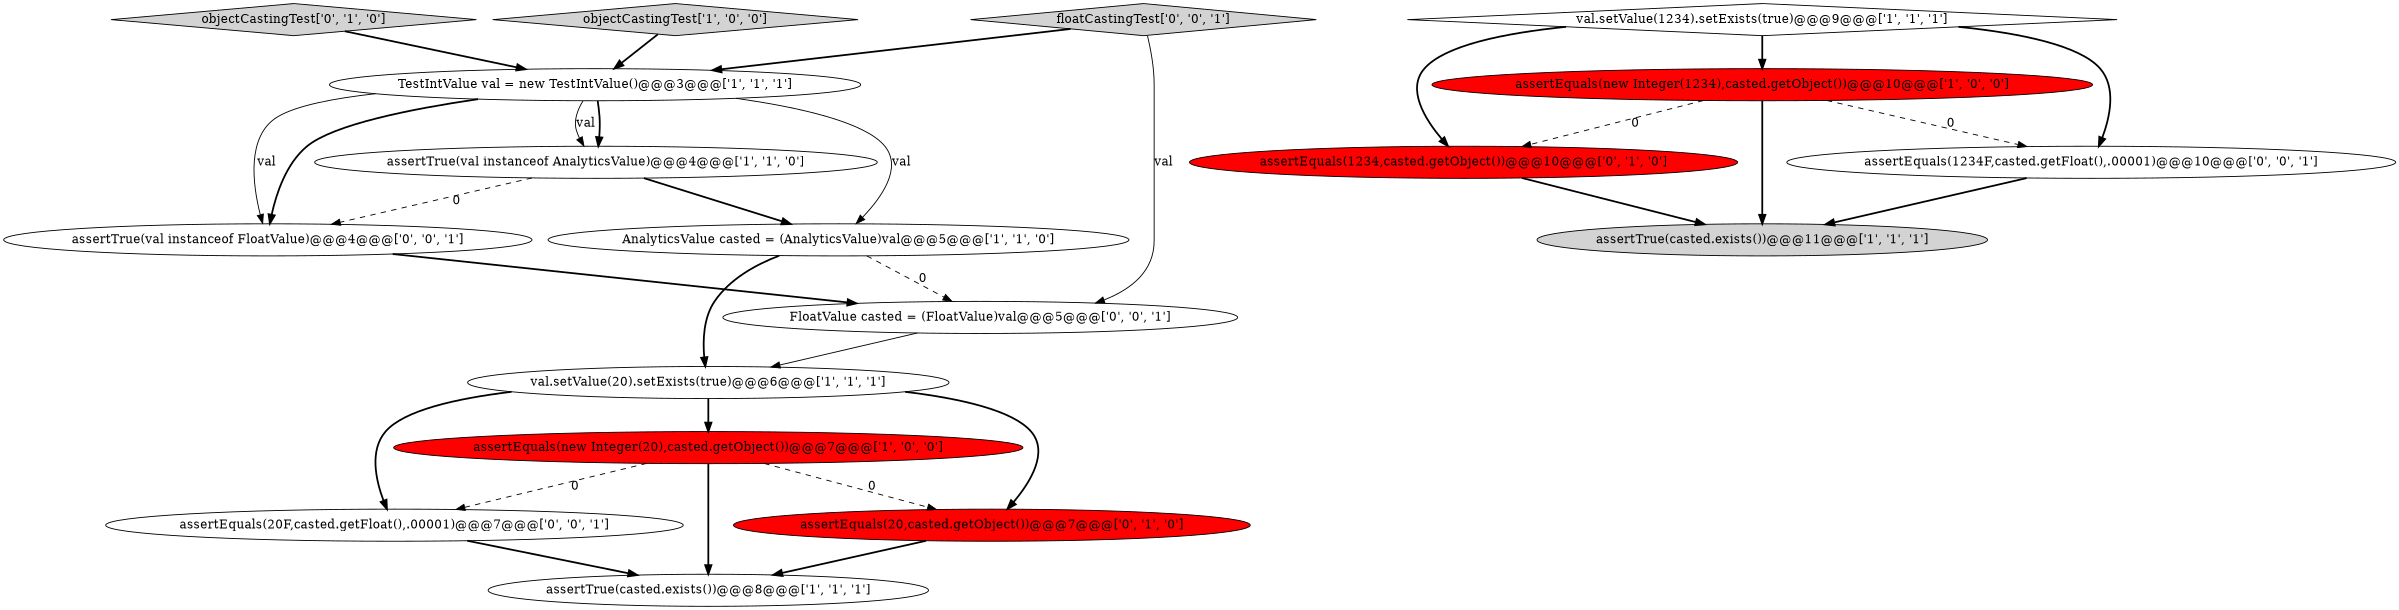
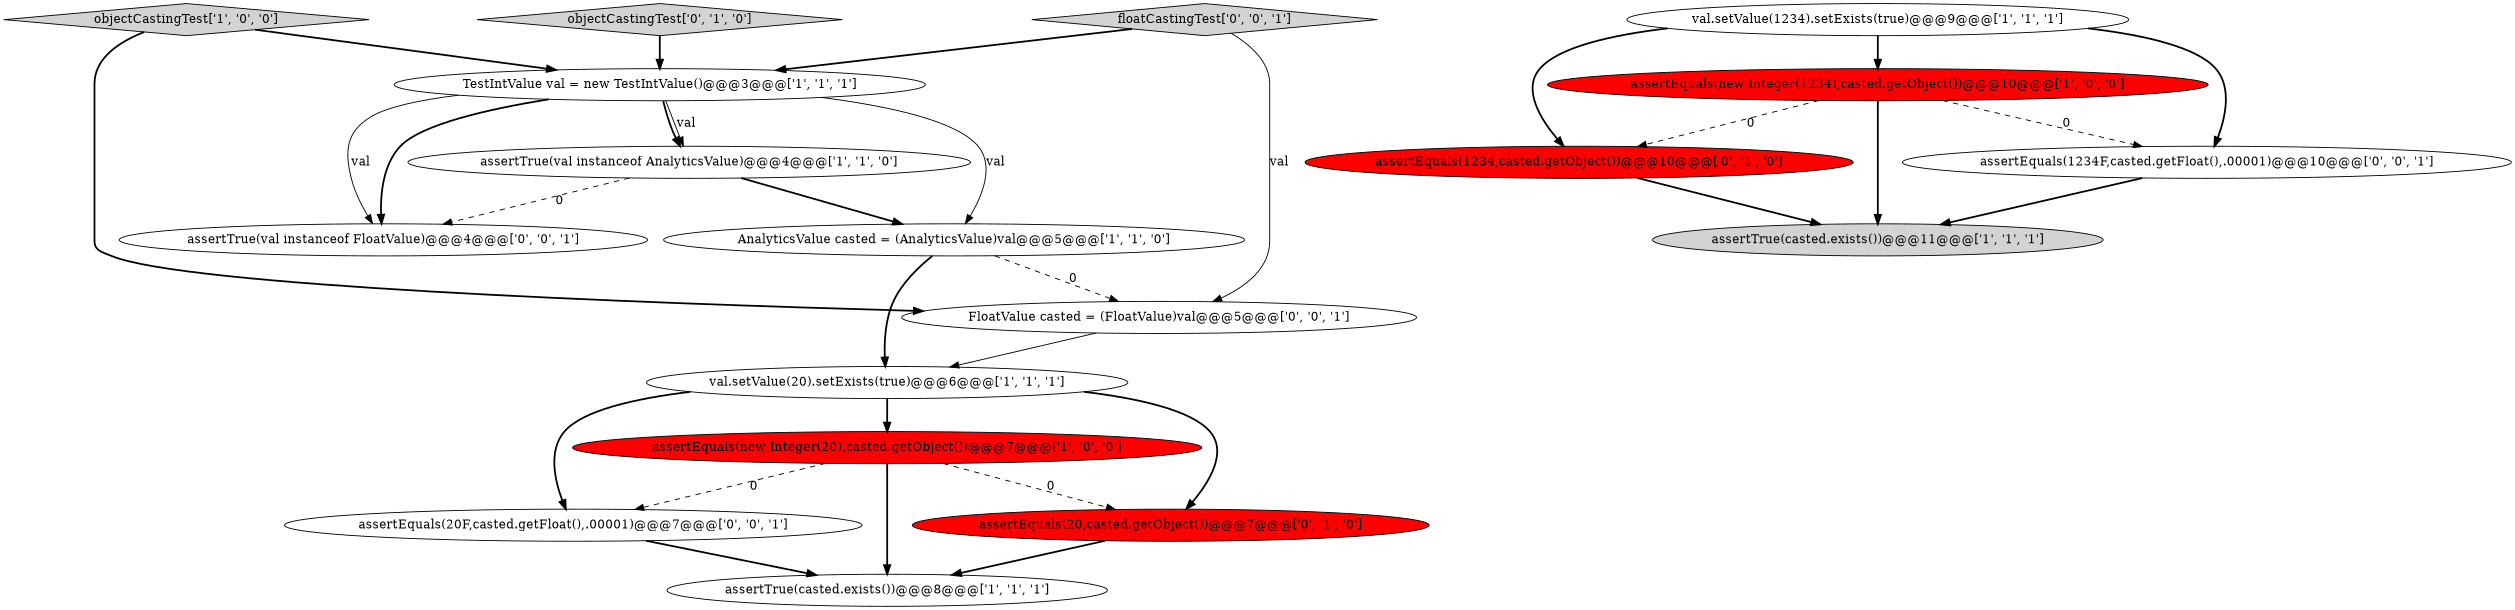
node "val.setValue(1234).setExists(true)@@@9@@@['1', '1', '1']": shape diamond -> ellipse
edge "assertTrue(val instanceof FloatValue)@@@4@@@['0', '0', '1']" -> "FloatValue casted = (FloatValue)val@@@5@@@['0', '0', '1']": now "objectCastingTest['1', '0', '0']" -> "FloatValue casted = (FloatValue)val@@@5@@@['0', '0', '1']"
